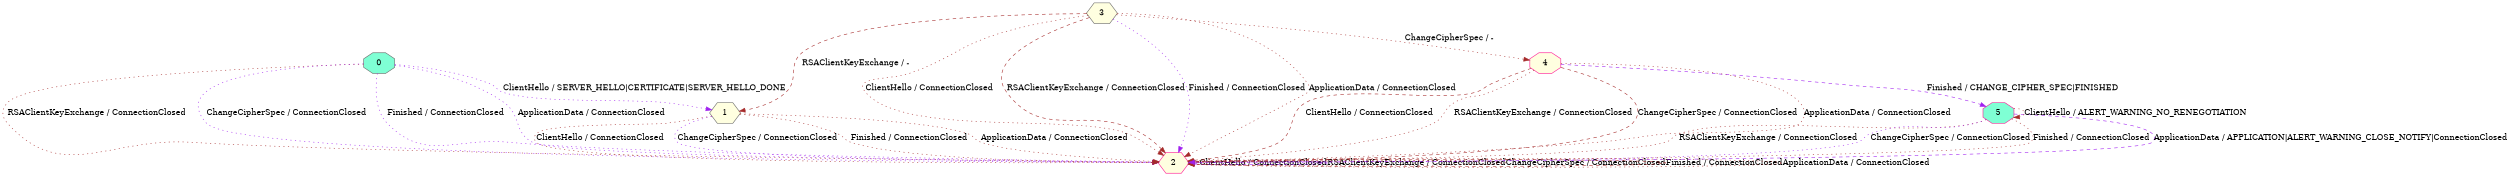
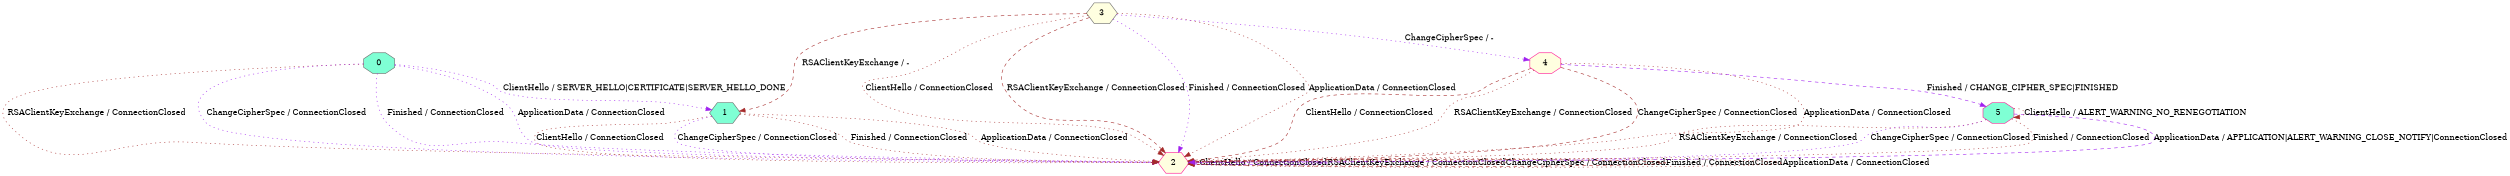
edge "3" -> "4": color brown -> purple
node "1": fillcolor lightyellow -> aquamarine
